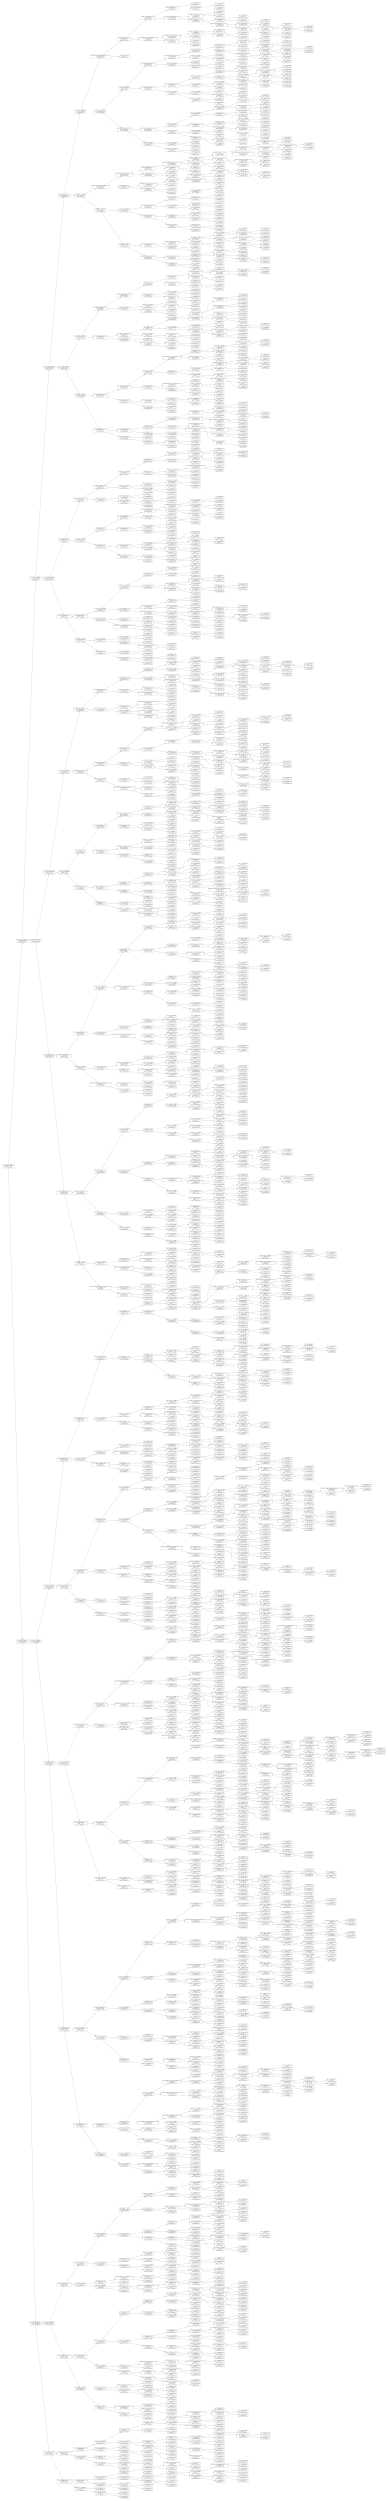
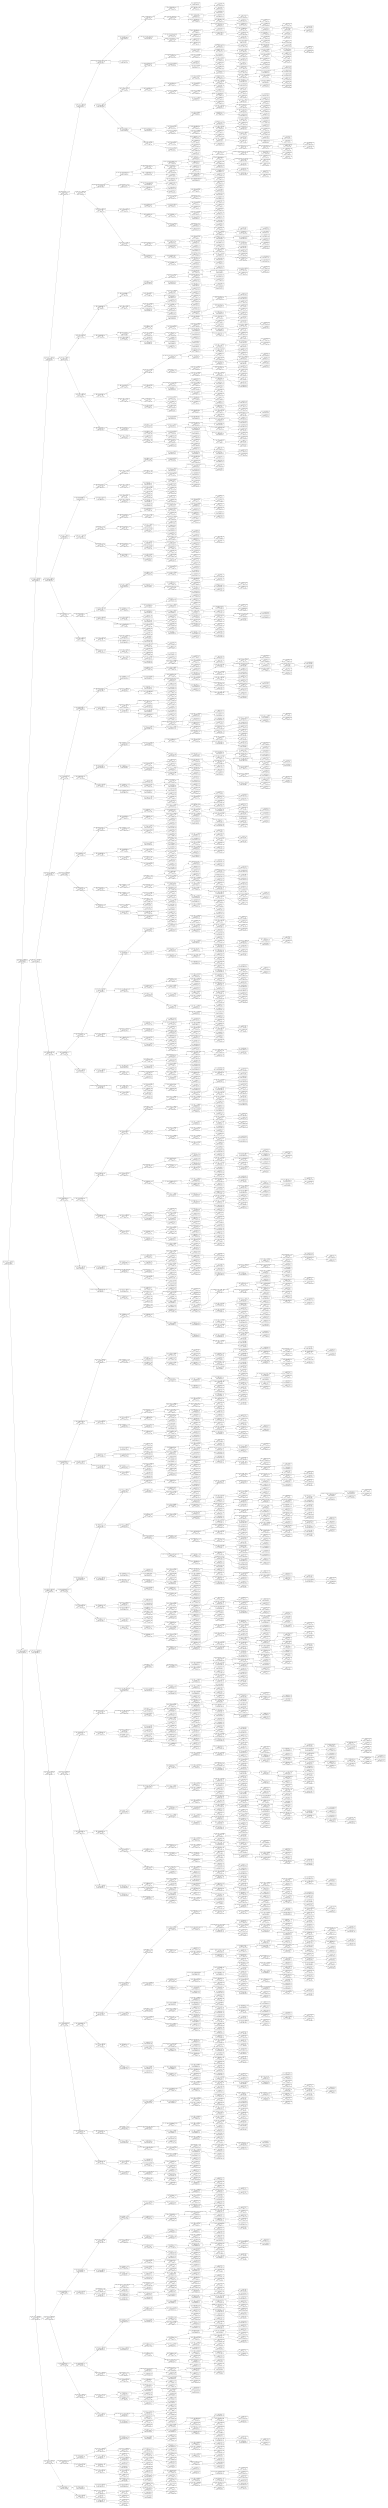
node "mse = 9163987702.92 samples = 14 value = 3312059.714": removed
